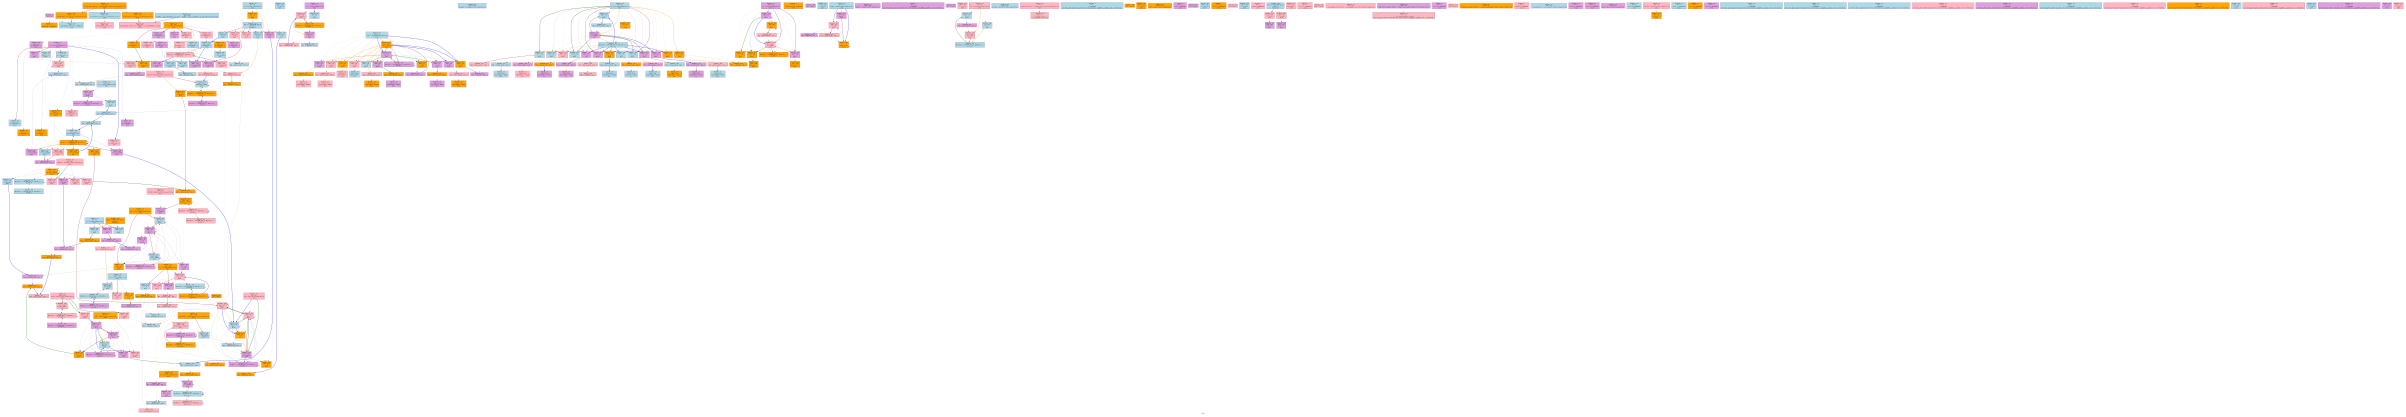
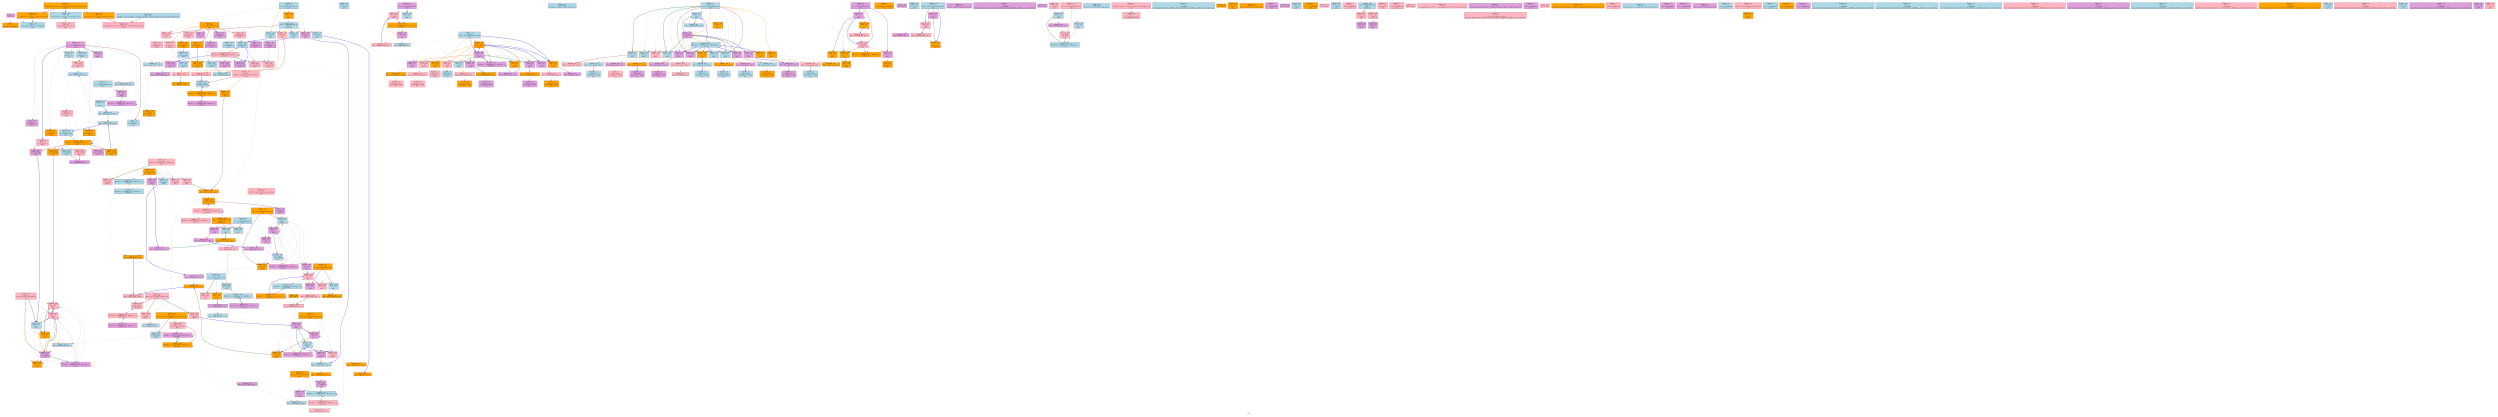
edge "NodeID: 140" -> "NodeID: 199": now "NodeID: 140" -> "NodeID: 335"
